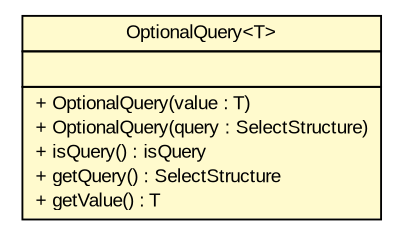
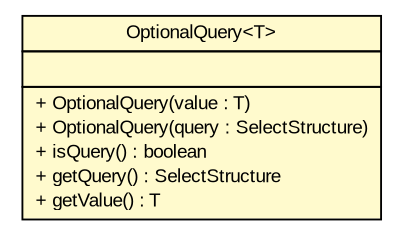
node "OptionalQuery<T>": text "+ isQuery() : isQuery" -> "+ isQuery() : boolean"
